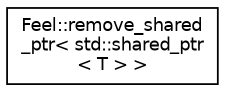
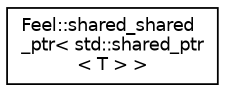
node "Feel::remove_shared _ptr< std::shared_ptr < T > >": label "Feel::remove_shared _ptr< std::shared_ptr < T > >" -> "Feel::shared_shared _ptr< std::shared_ptr < T > >"
